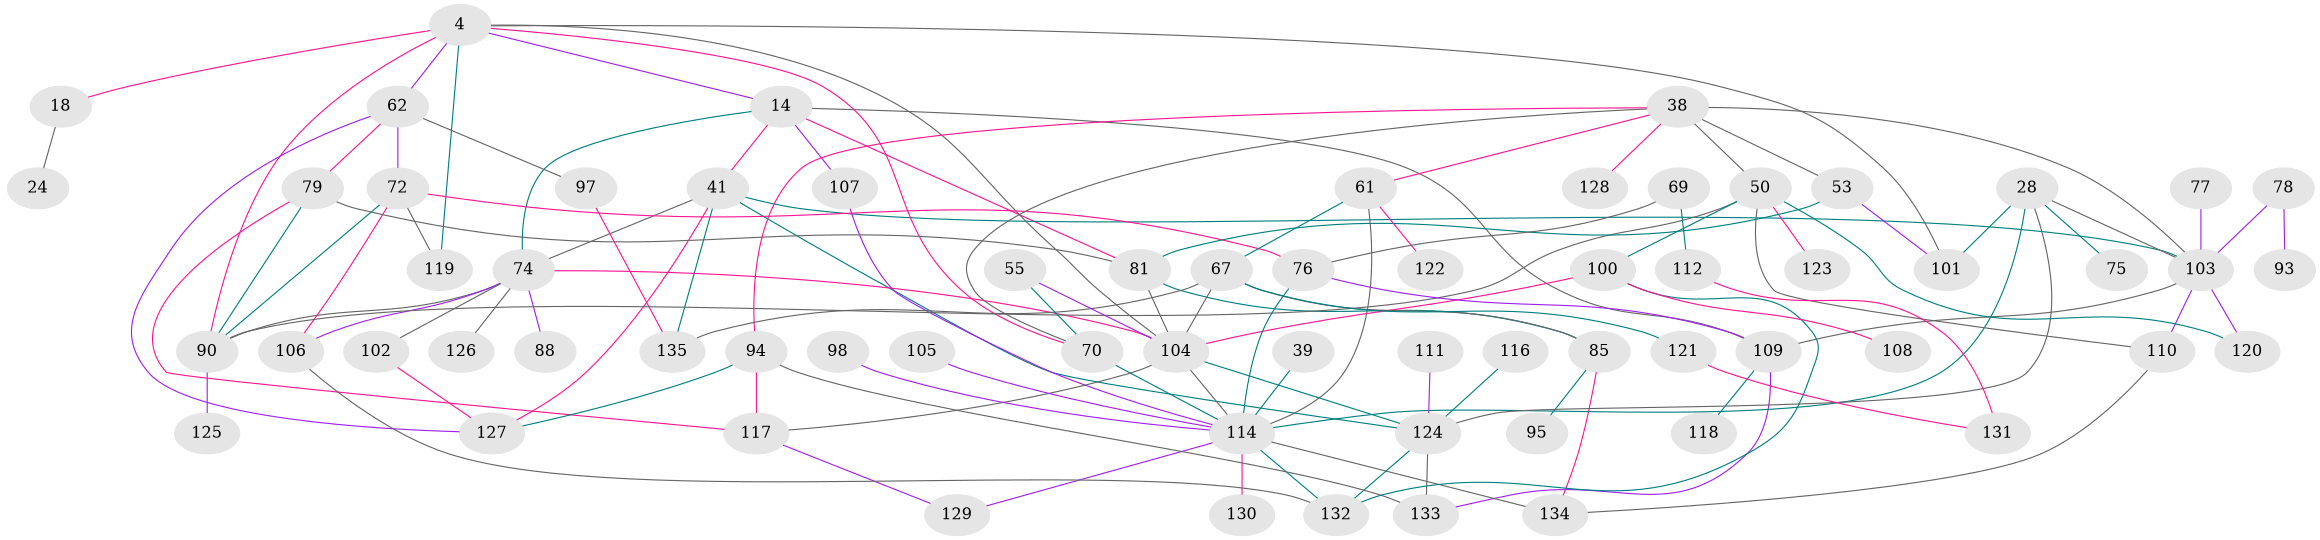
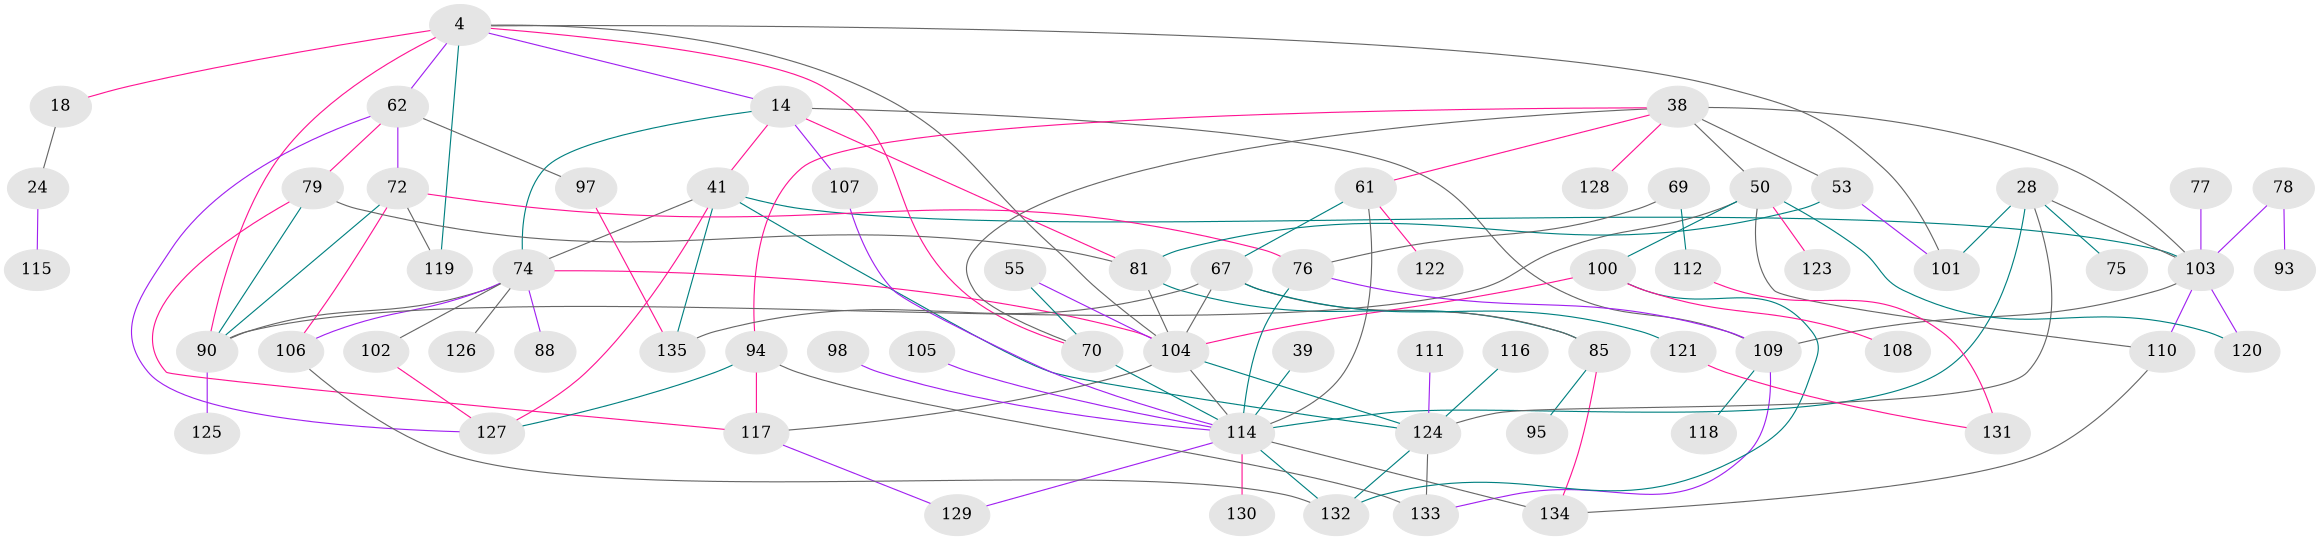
node "115": added
